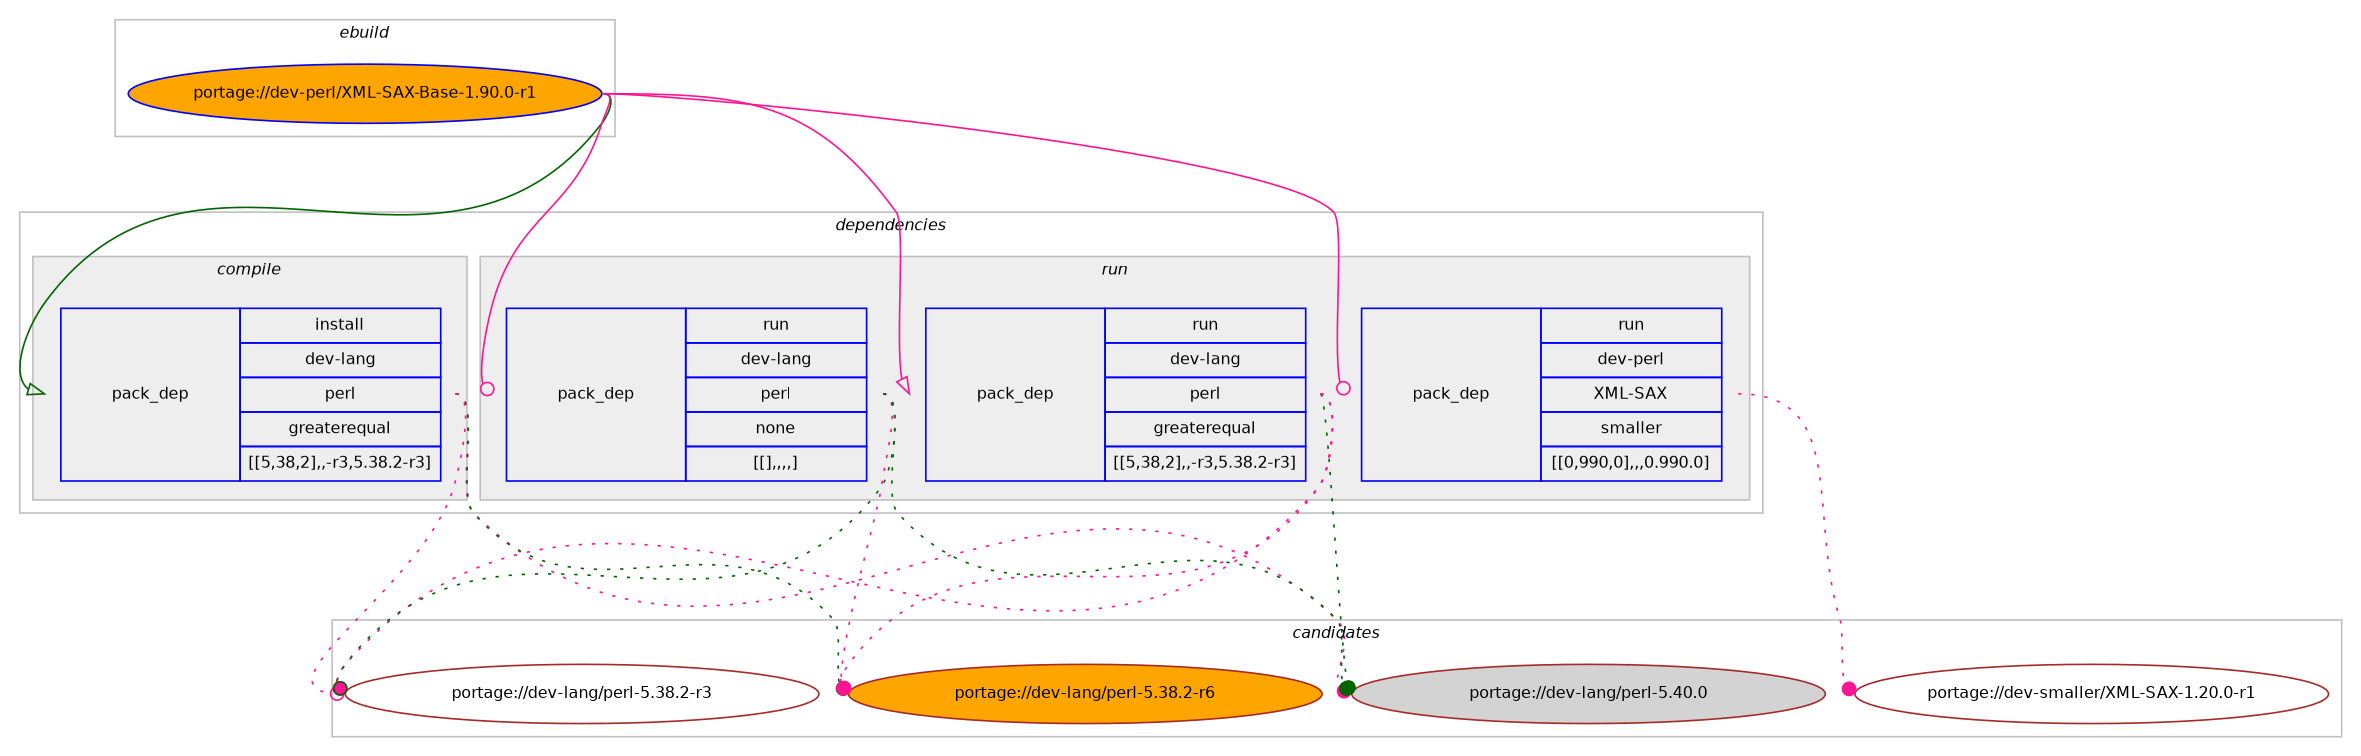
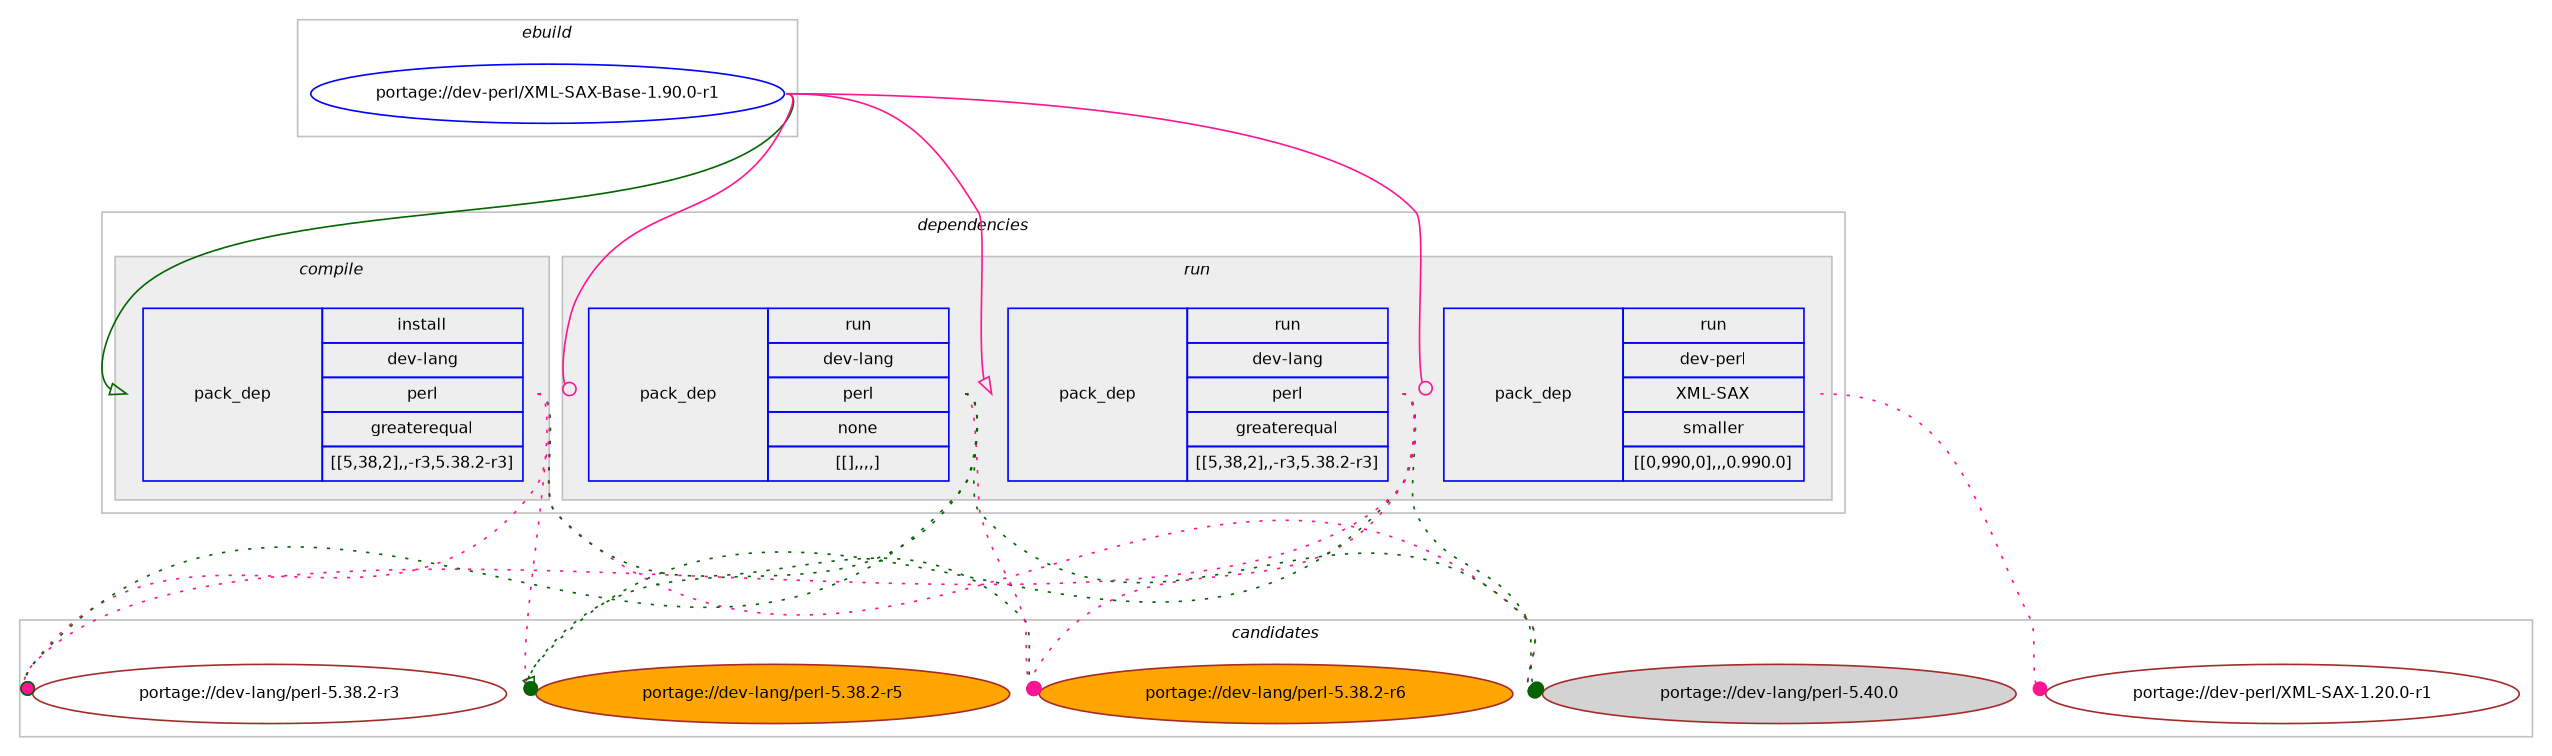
node "portage://dev-perl/XML-SAX-Base-1.90.0-r1": fillcolor orange -> white
node "portage://dev-lang/perl-5.38.2-r5": added
node "portage://dev-smaller/XML-SAX-1.20.0-r1": label "portage://dev-smaller/XML-SAX-1.20.0-r1" -> "portage://dev-perl/XML-SAX-1.20.0-r1"
